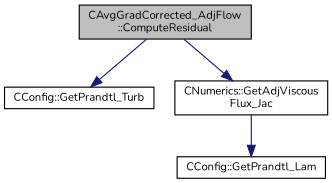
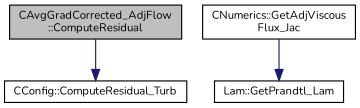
edge "CAvgGradCorrected_AdjFlow ::ComputeResidual" -> "CNumerics::GetAdjViscous Flux_Jac": removed
node "CConfig::GetPrandtl_Turb": label "CConfig::GetPrandtl_Turb" -> "CConfig::ComputeResidual_Turb"
node "CConfig::GetPrandtl_Lam": label "CConfig::GetPrandtl_Lam" -> "Lam::GetPrandtl_Lam"
